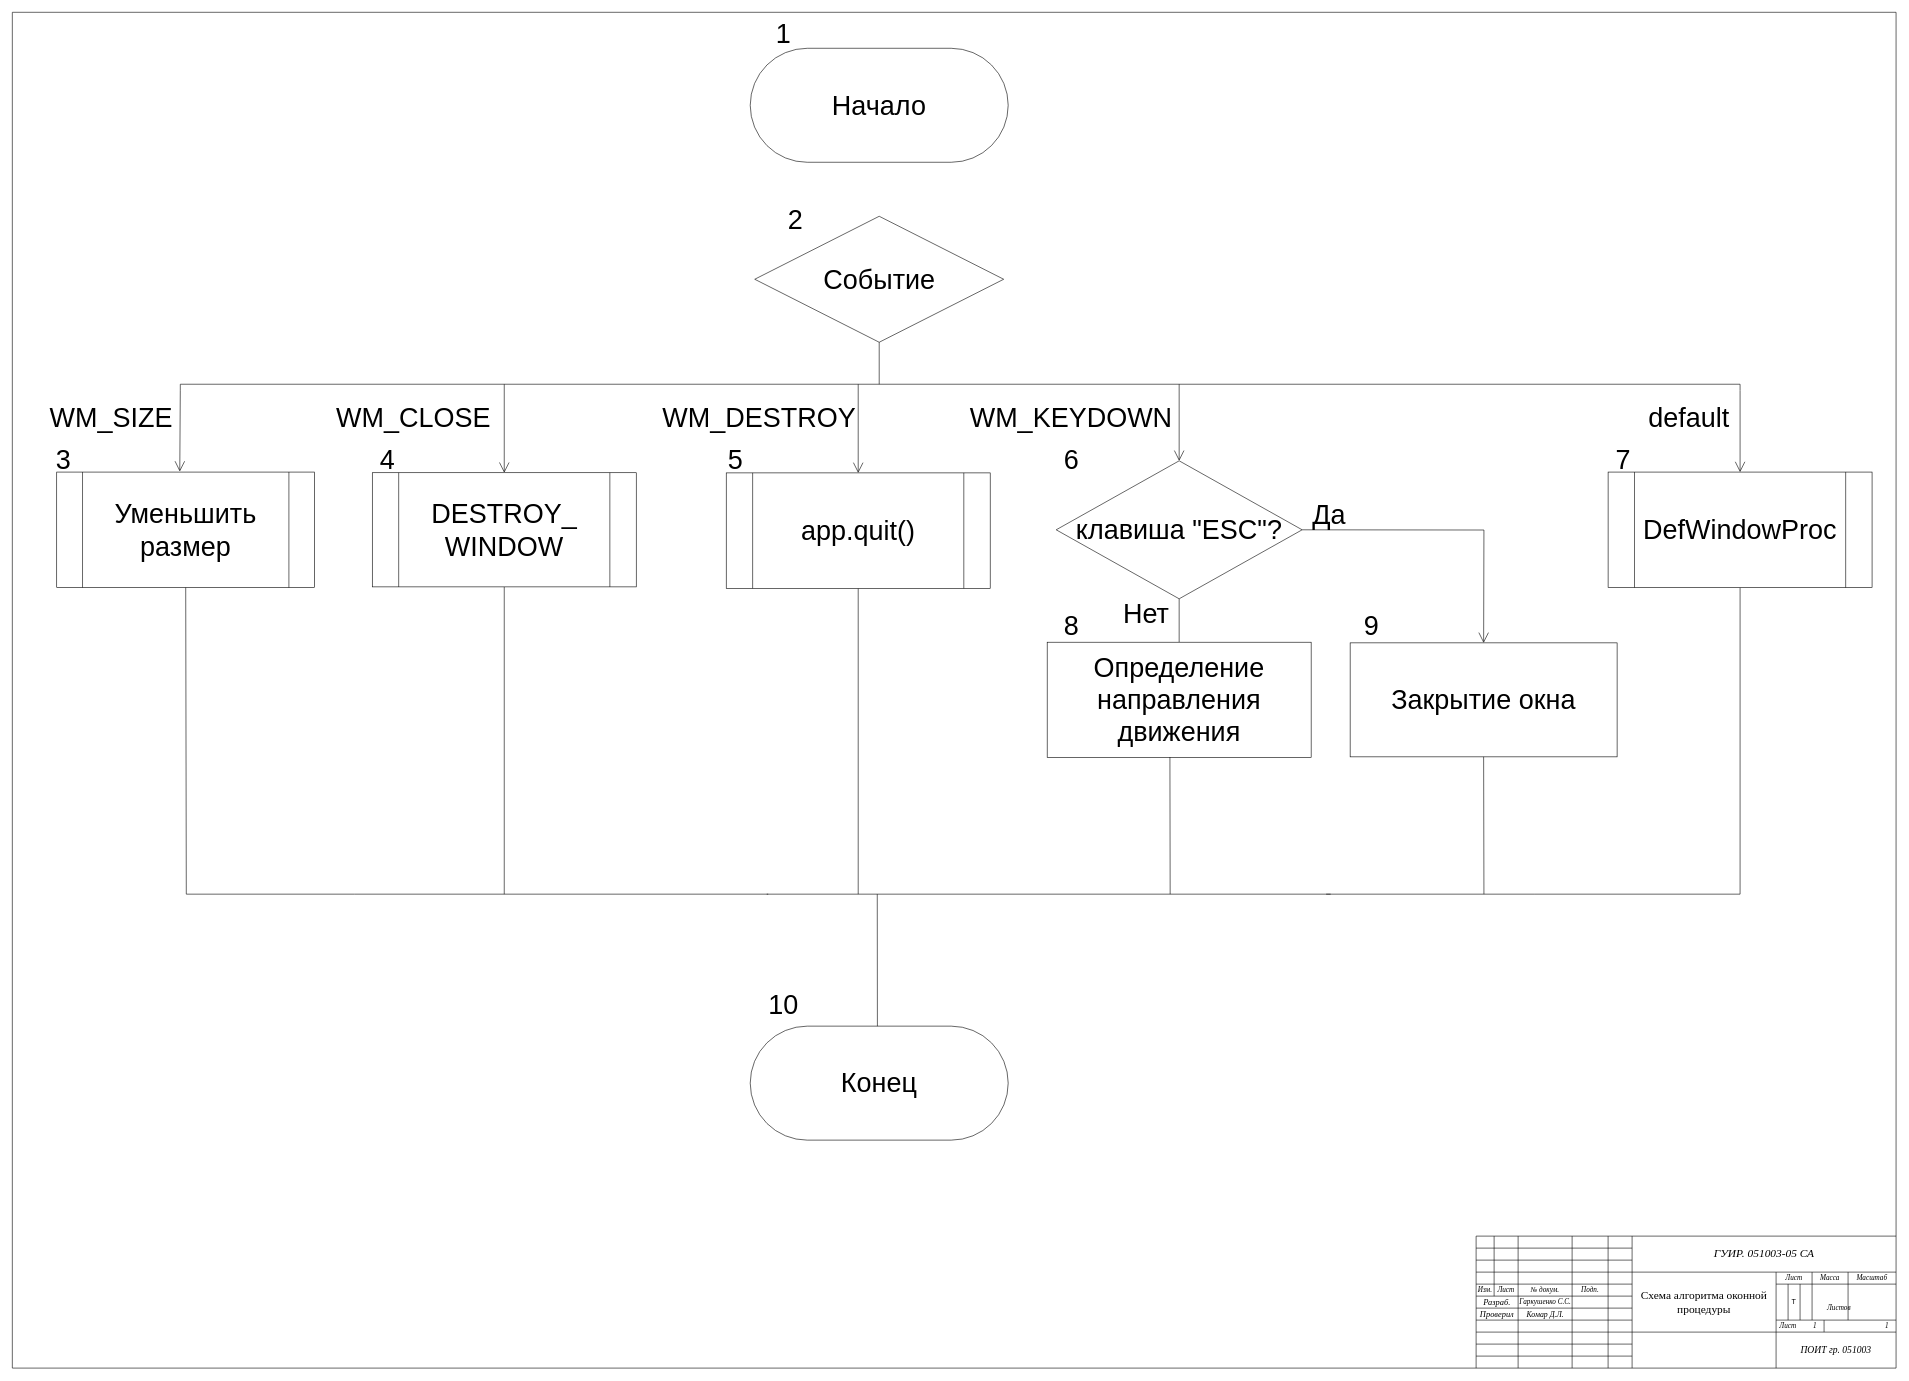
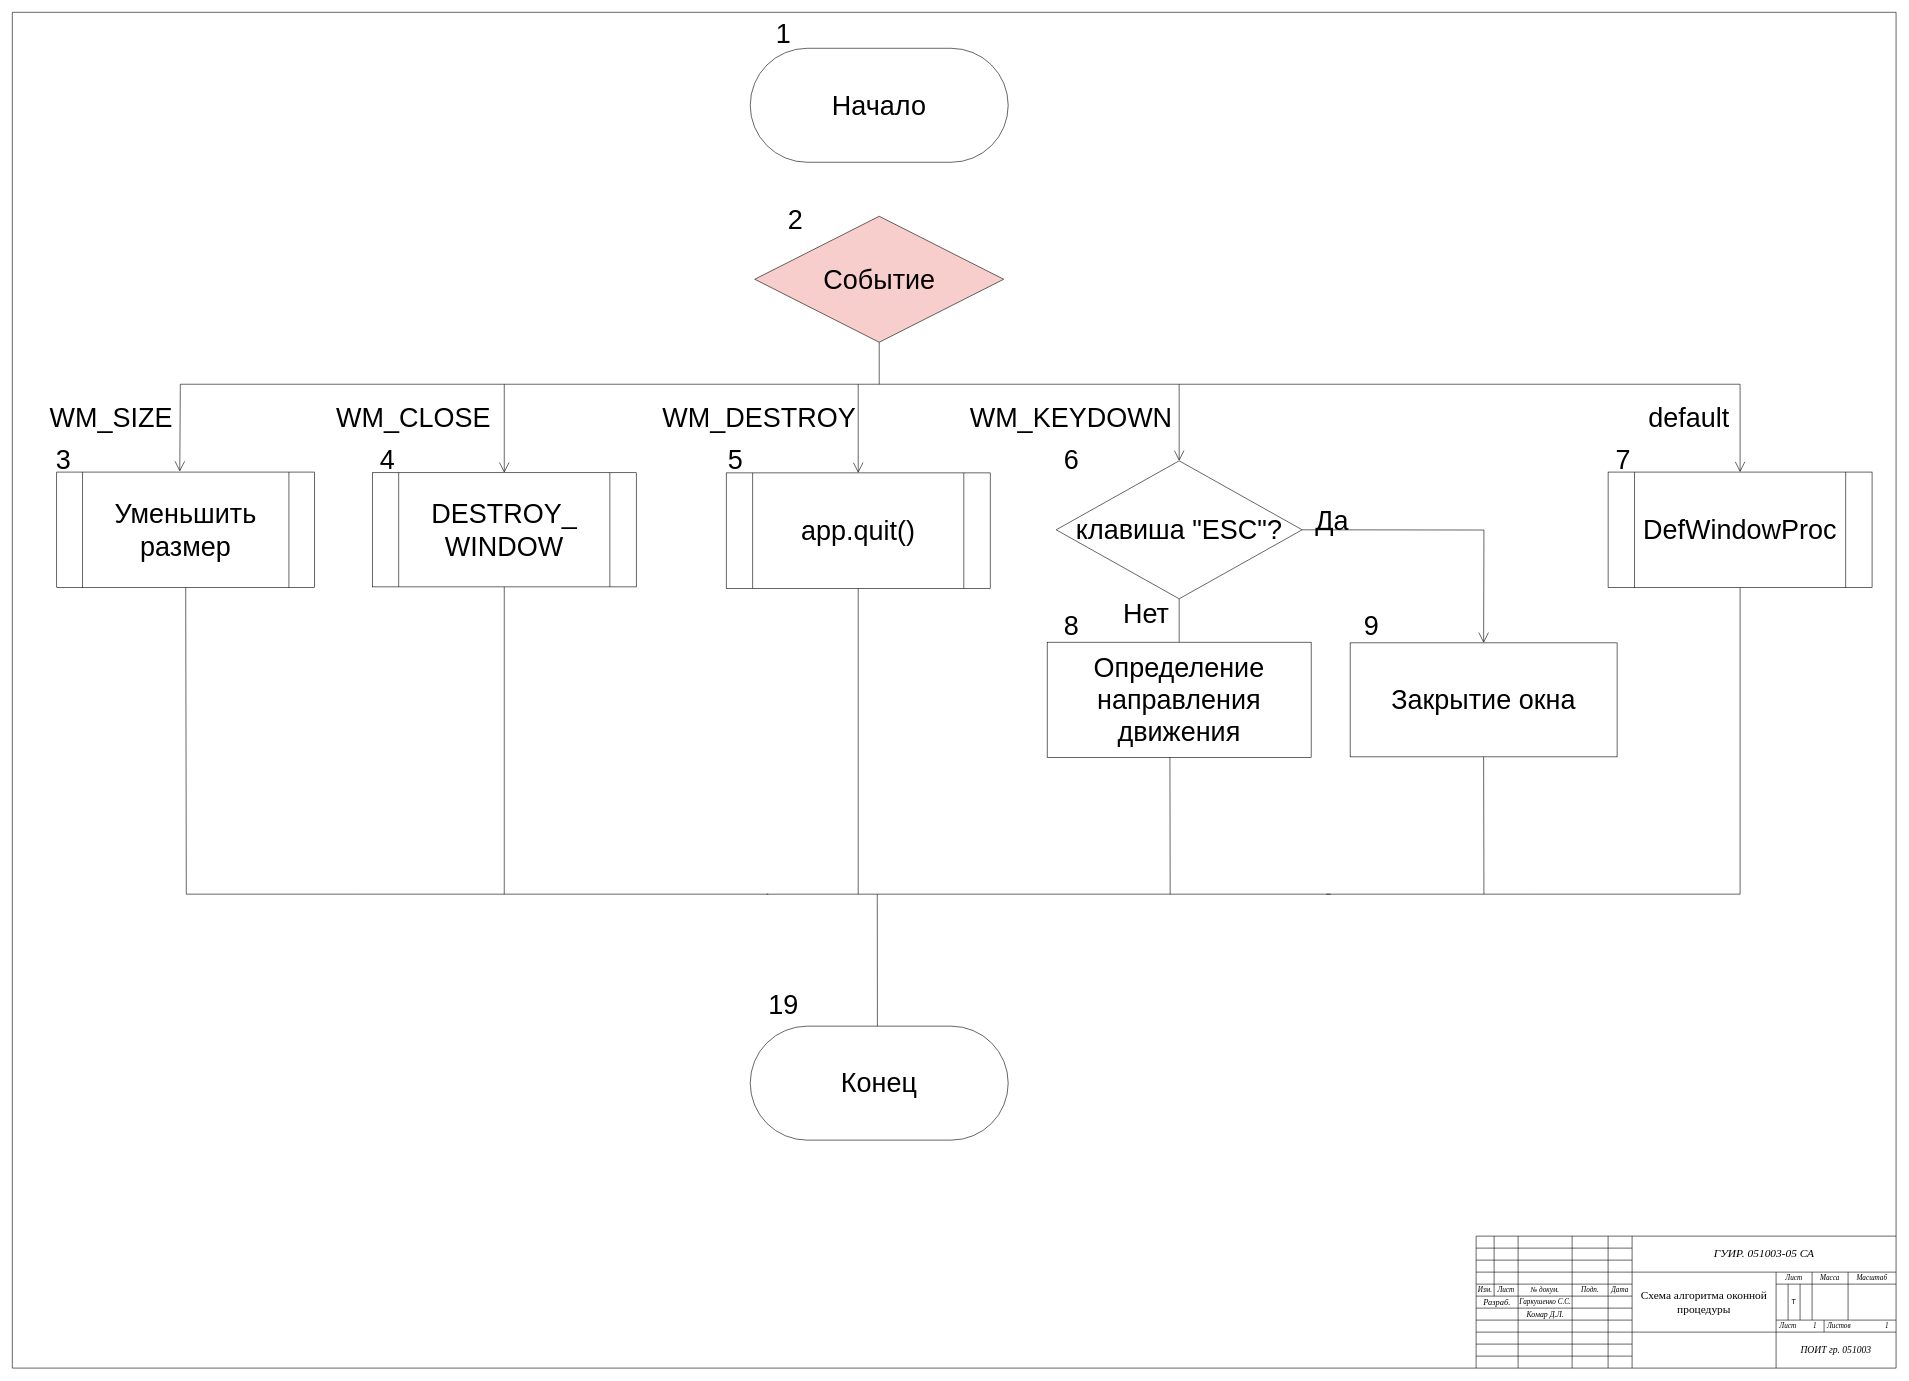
node "Событие": fillcolor #ffffff -> #f8cecc
node "Да": moved (1329, 515) -> (1332, 521)
node "10": label "10" -> "19"
node "Дата": added
node "Листов": moved (1839, 1308) -> (1839, 1326)
node "Проверил": removed
